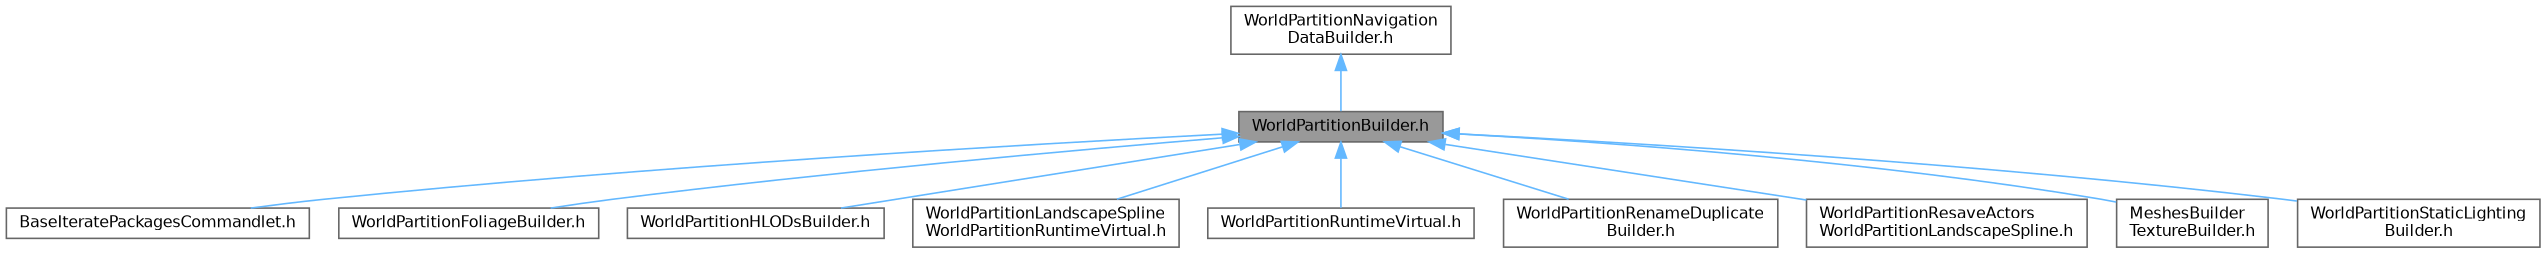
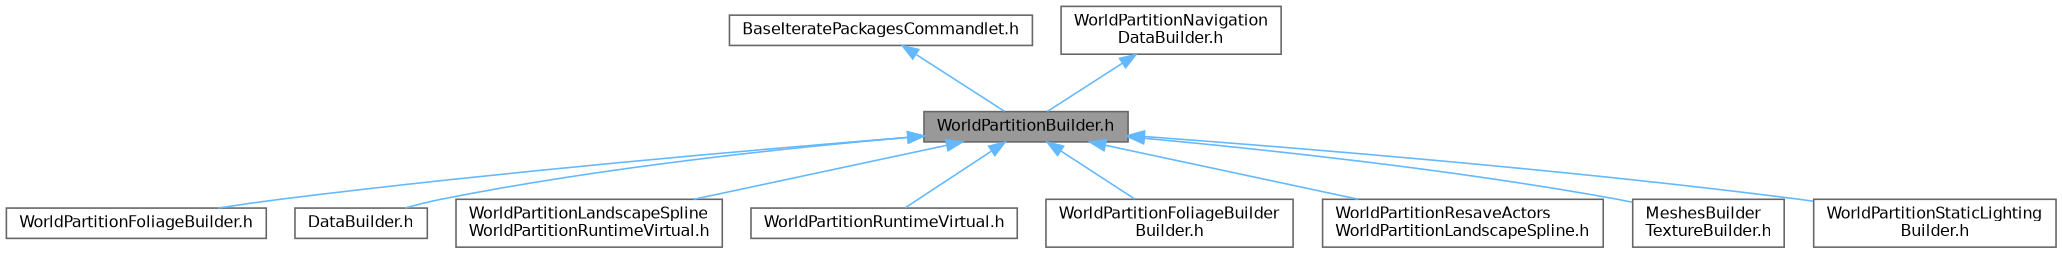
edge "BaseIteratePackagesCommandlet.h" -> "WorldPartitionBuilder.h": reversed
node "WorldPartitionHLODsBuilder.h": label "WorldPartitionHLODsBuilder.h" -> "DataBuilder.h"
node "WorldPartitionRenameDuplicate Builder.h": label "WorldPartitionRenameDuplicate Builder.h" -> "WorldPartitionFoliageBuilder Builder.h"
